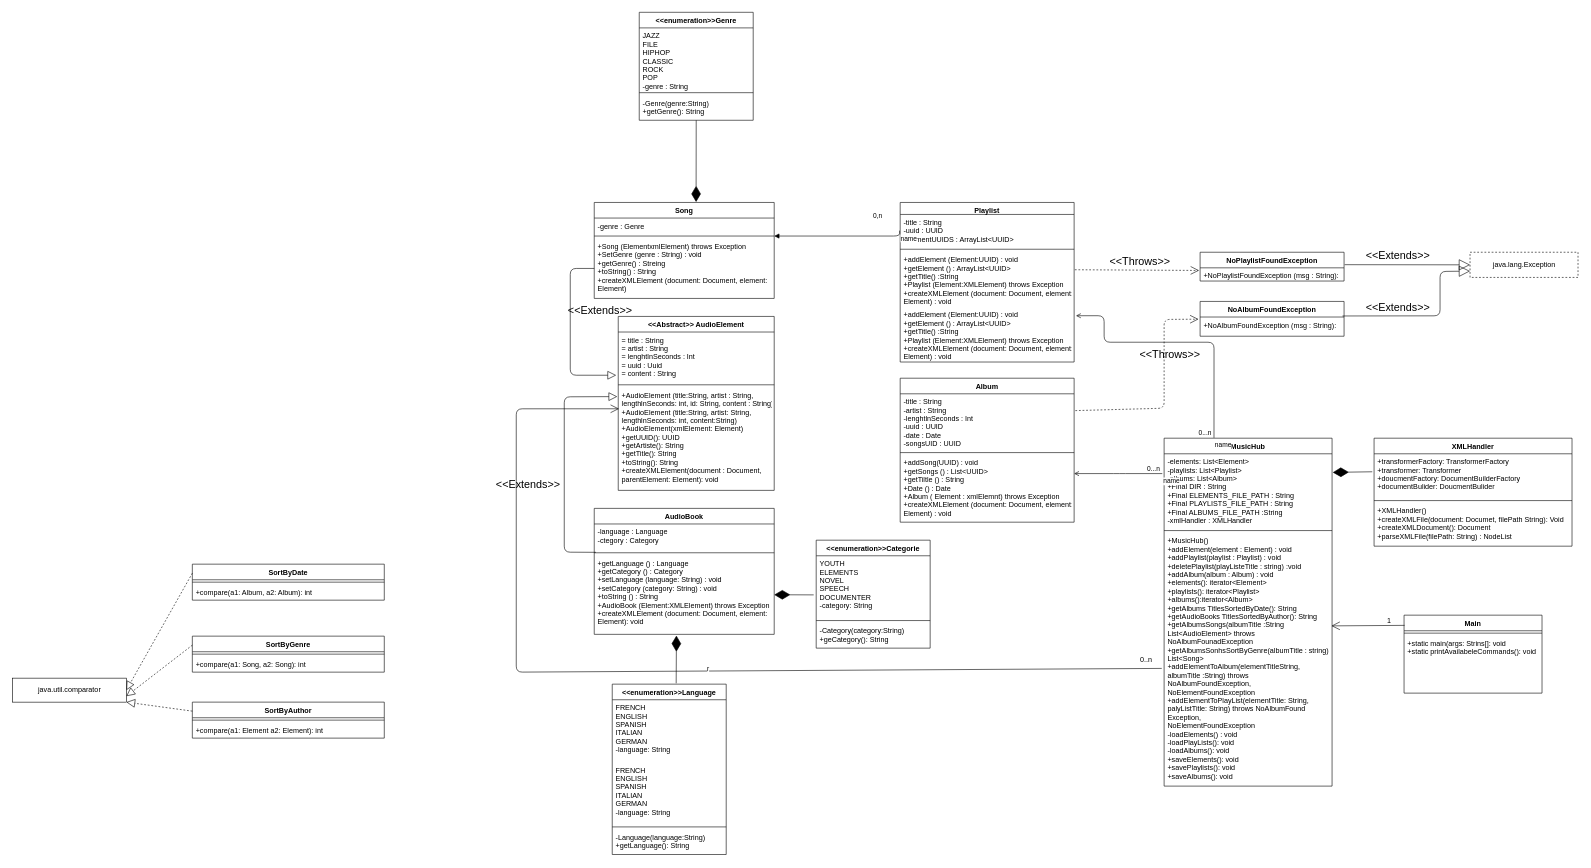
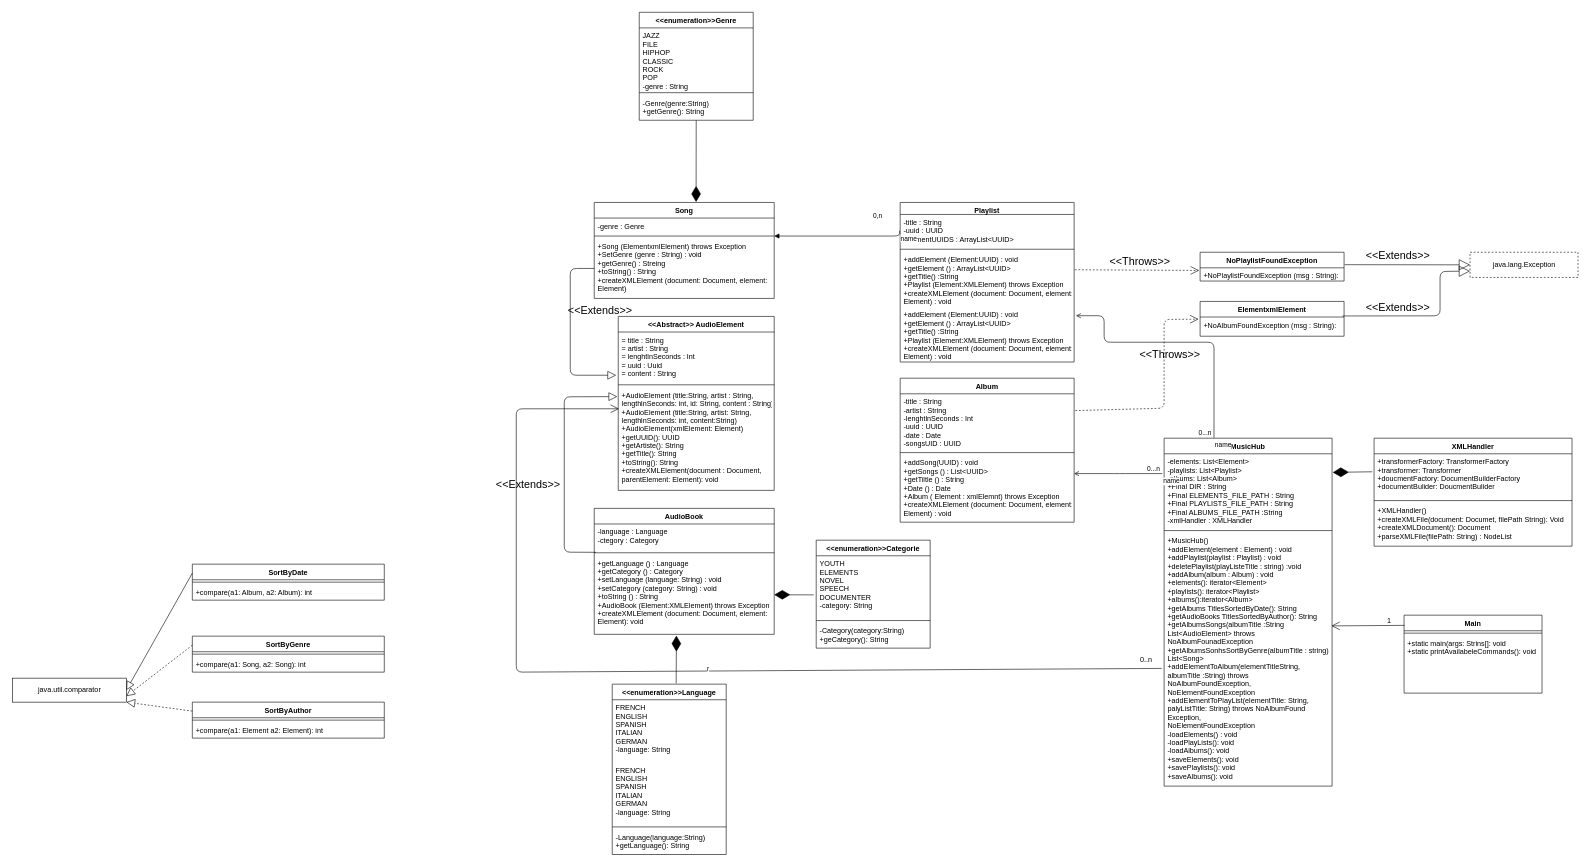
node "NoAlbumFoundException": label "NoAlbumFoundException" -> "ElementxmlElement"
edge "SortByDate" -> "java.util.comparator": style dashed -> solid
